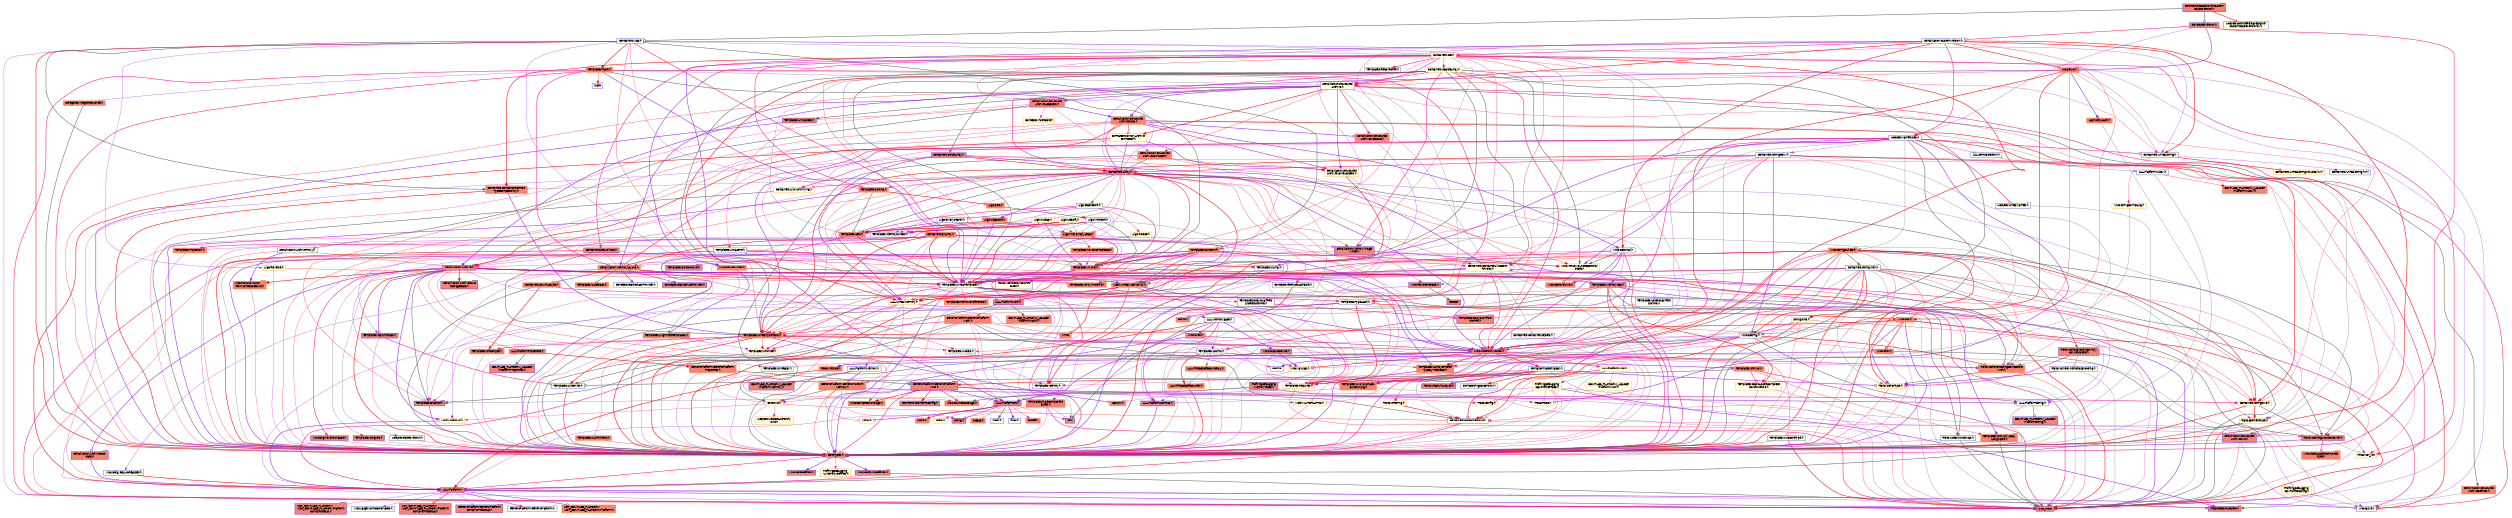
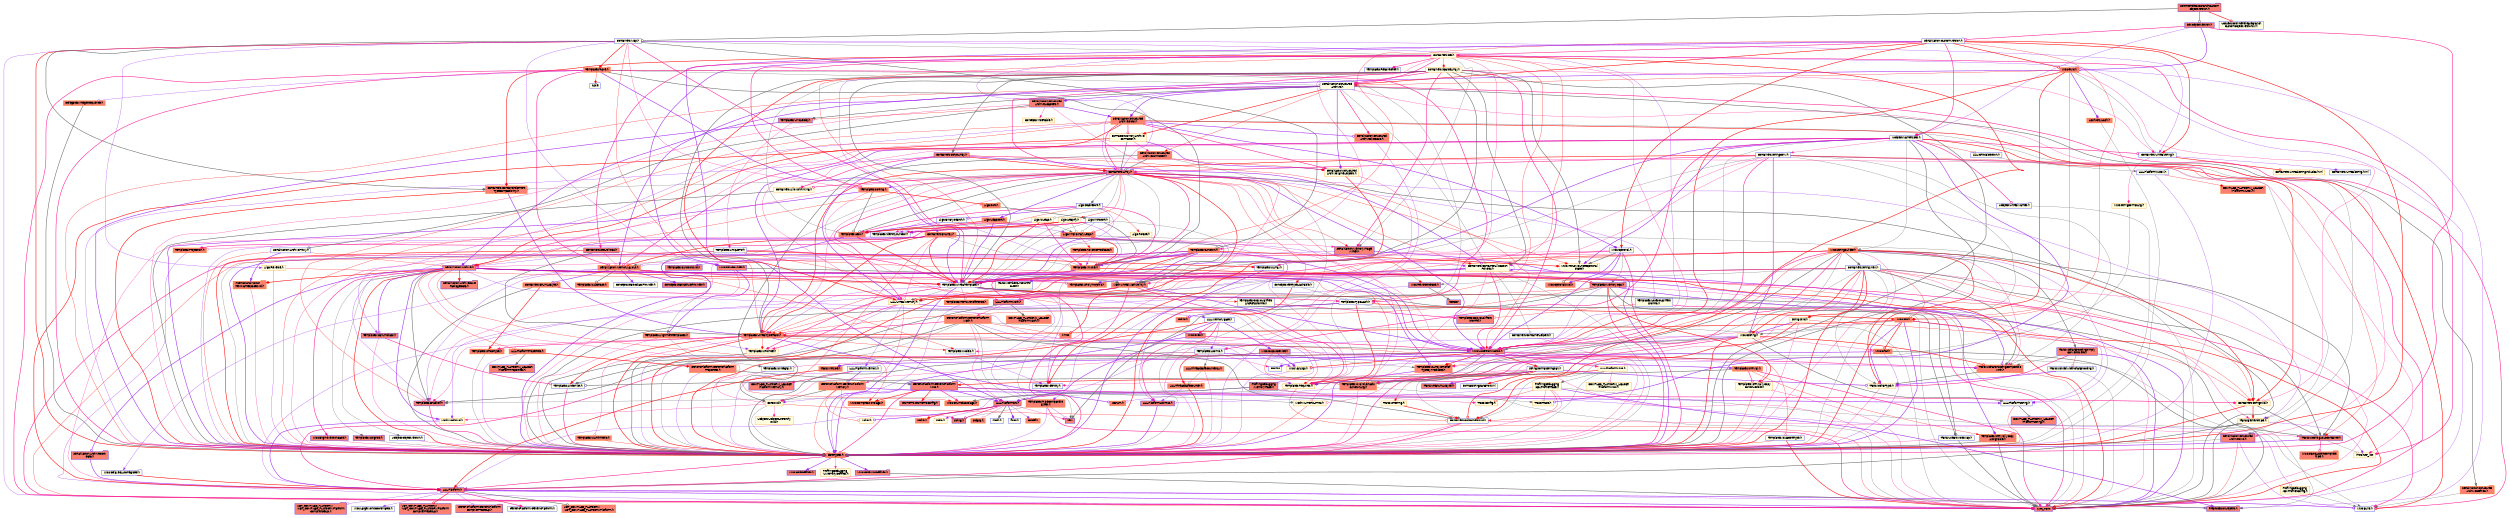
node "Misc/StructBuilder.h": color darkorange -> blue
edge "Misc/Optional.h" -> "Templates/MemoryOps.h": color purple -> gray40
node "Misc/CString.h": color blue -> darkorange
node "Templates/StaticAssertComplete Constructible.h": label "Templates/StaticAssertComplete Constructible.h" -> "Templates/IsTriviallyCopy Constructible.h"
node "Traits/IsTString.h": shape folder -> box
edge "Misc/StringBuilder.h" -> "CoreTypes.h": color red -> deeppink
